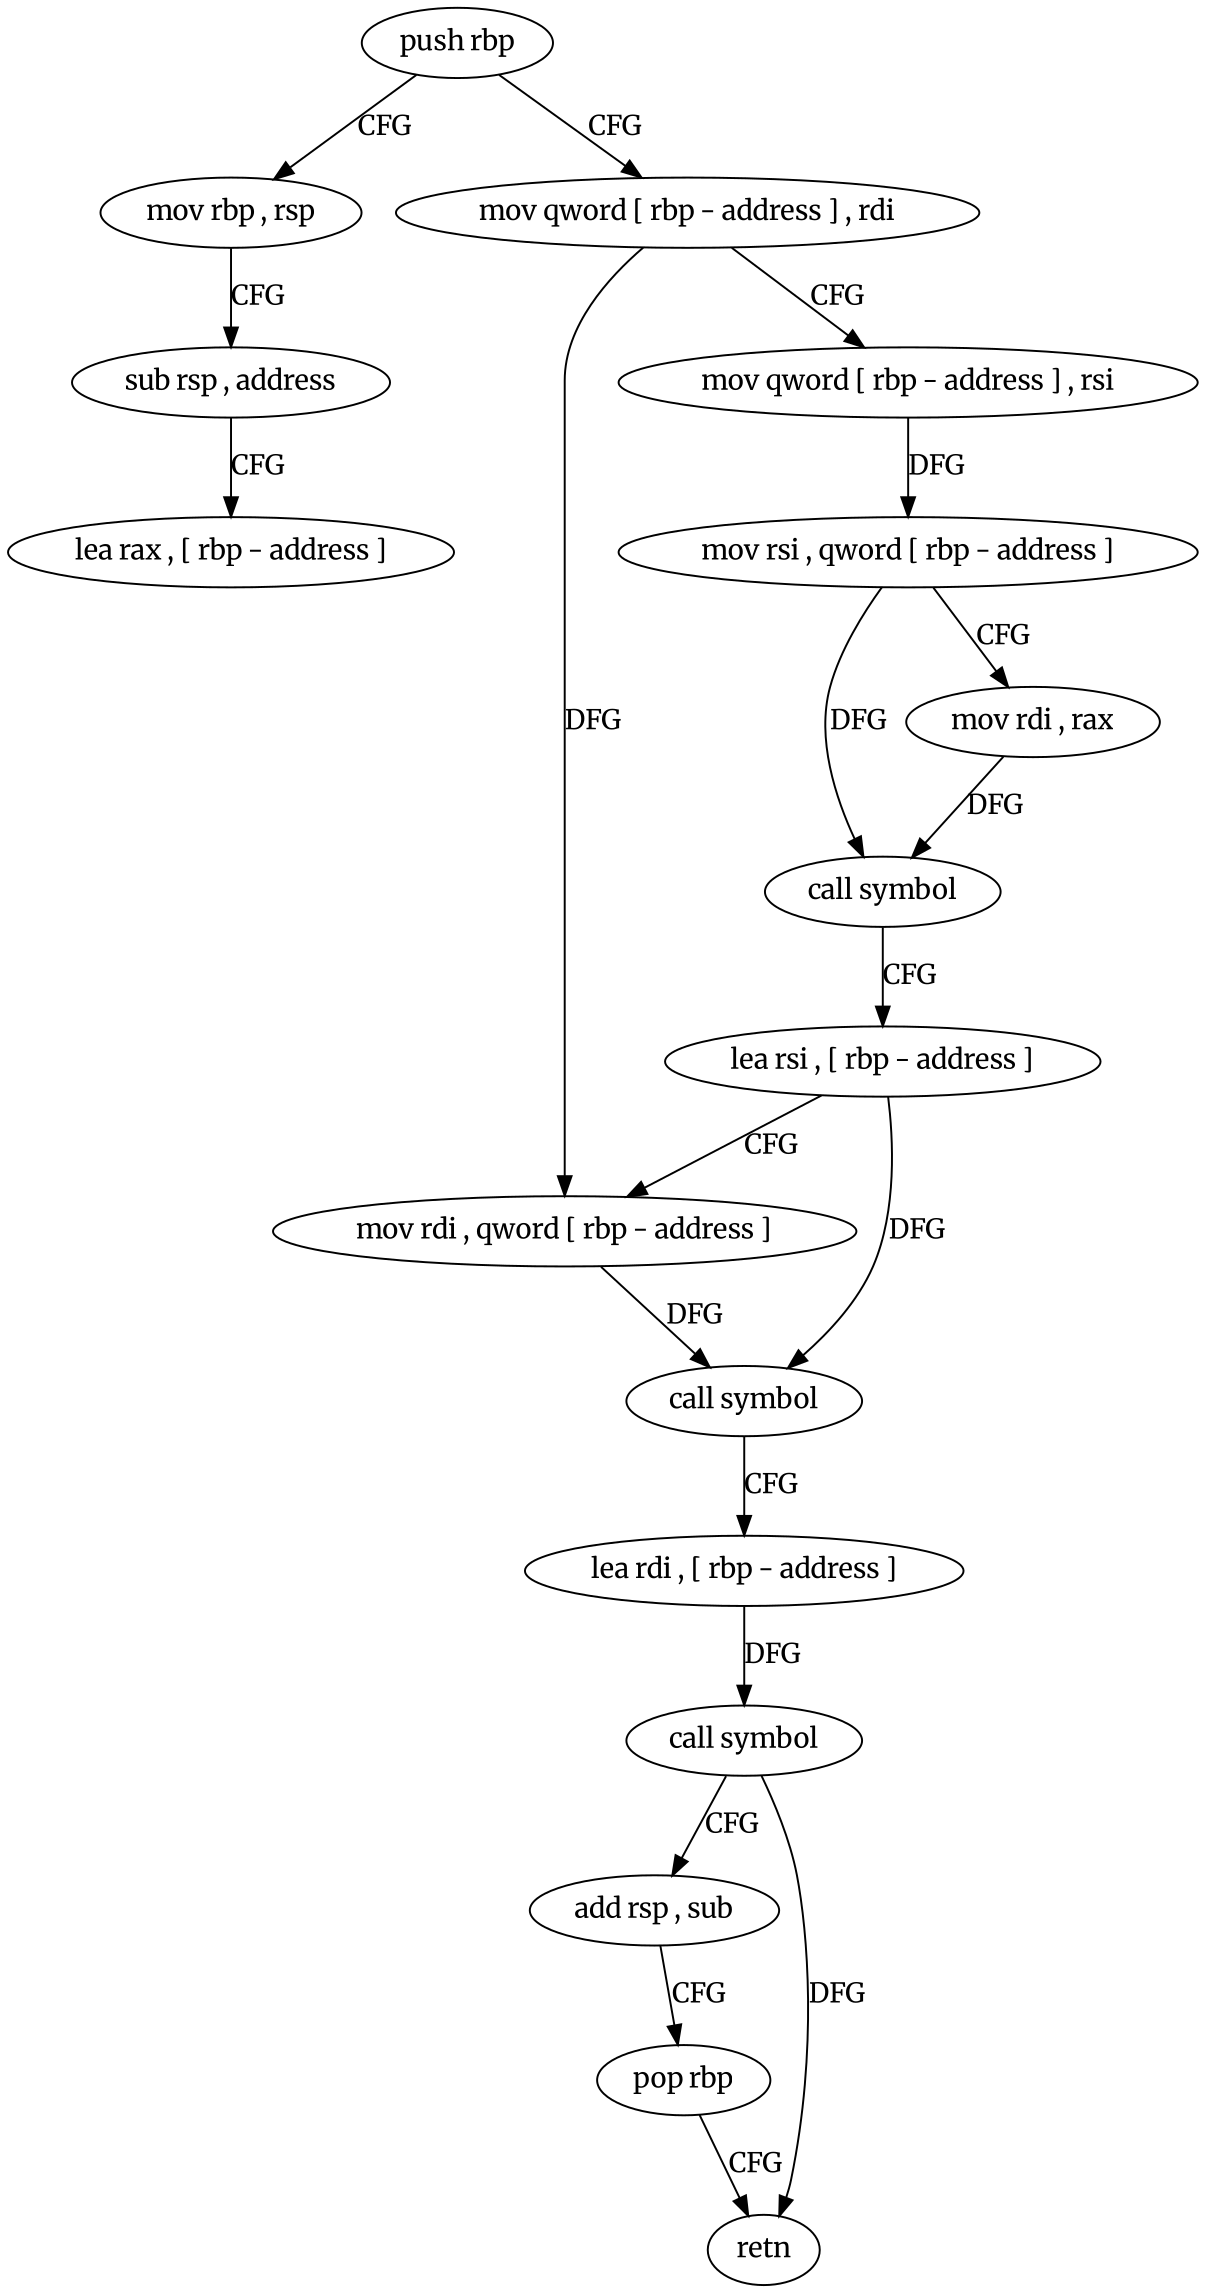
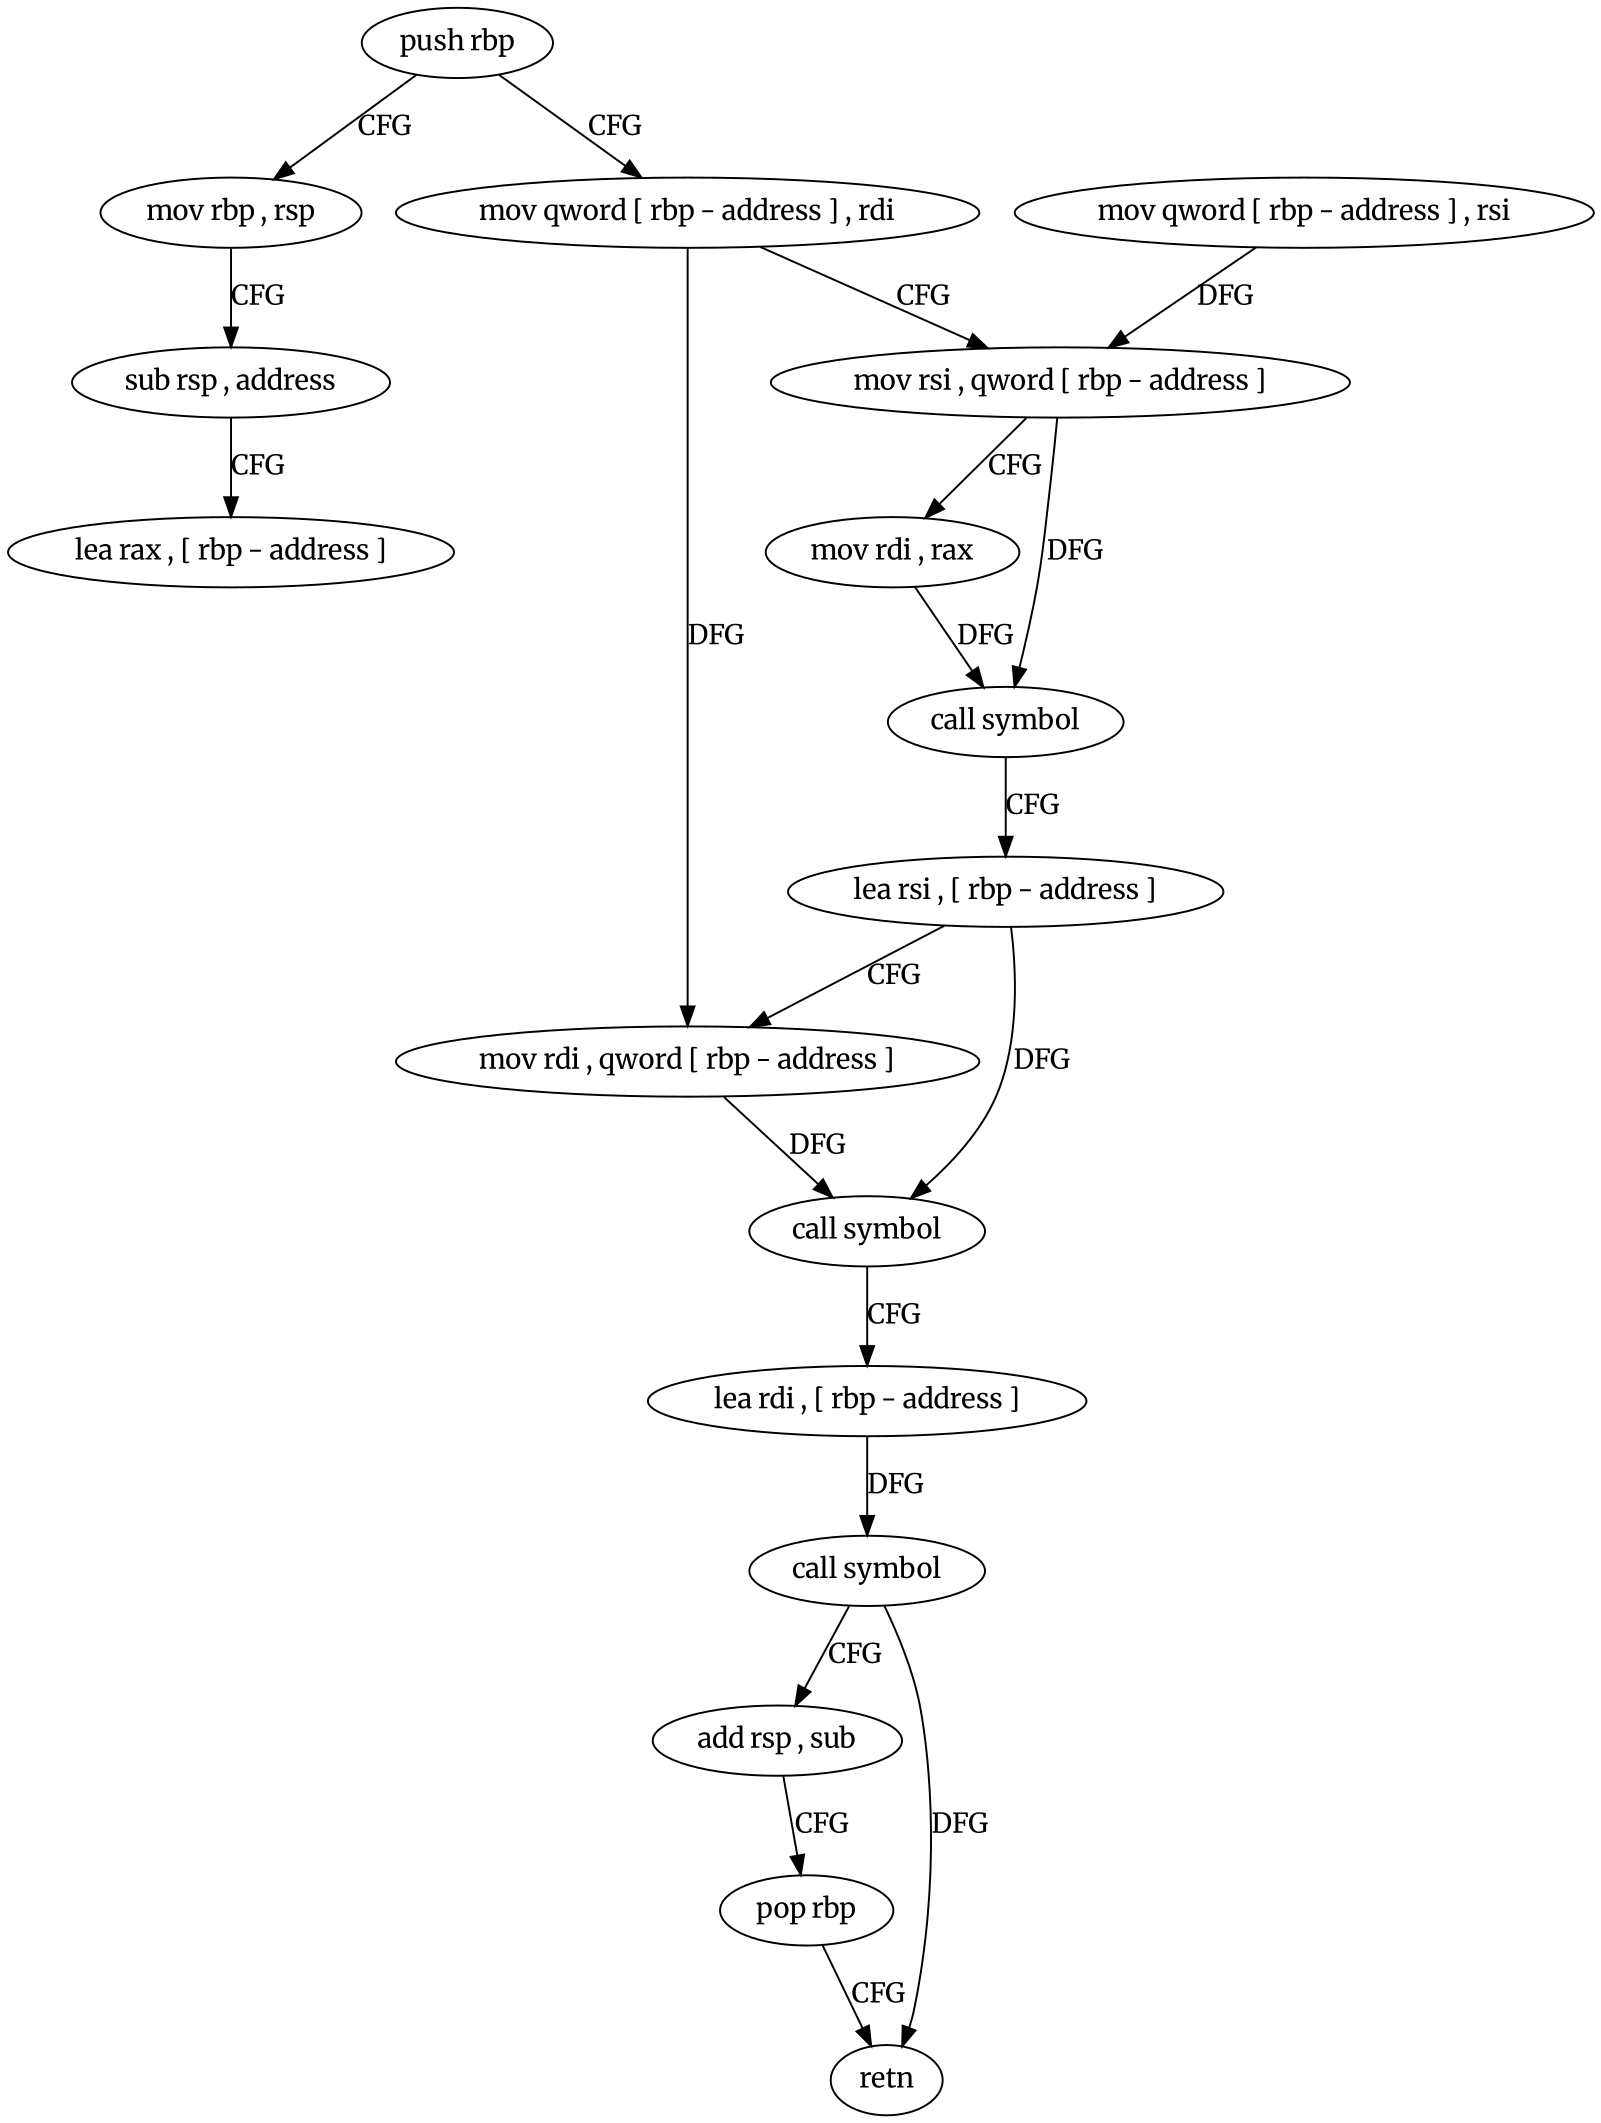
edge "mov qword [ rbp - address ] , rdi" -> "mov qword [ rbp - address ] , rsi": now "mov qword [ rbp - address ] , rdi" -> "mov rsi , qword [ rbp - address ]"
